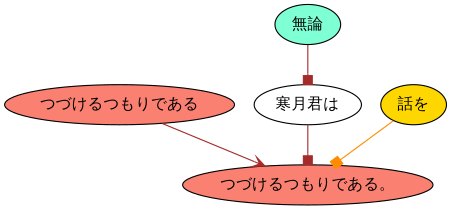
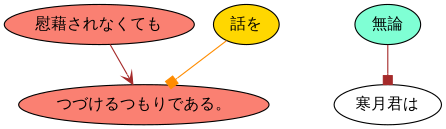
node "つづけるつもりである": label "つづけるつもりである" -> "慰藉されなくても"
edge "寒月君は" -> "つづけるつもりである。": removed
